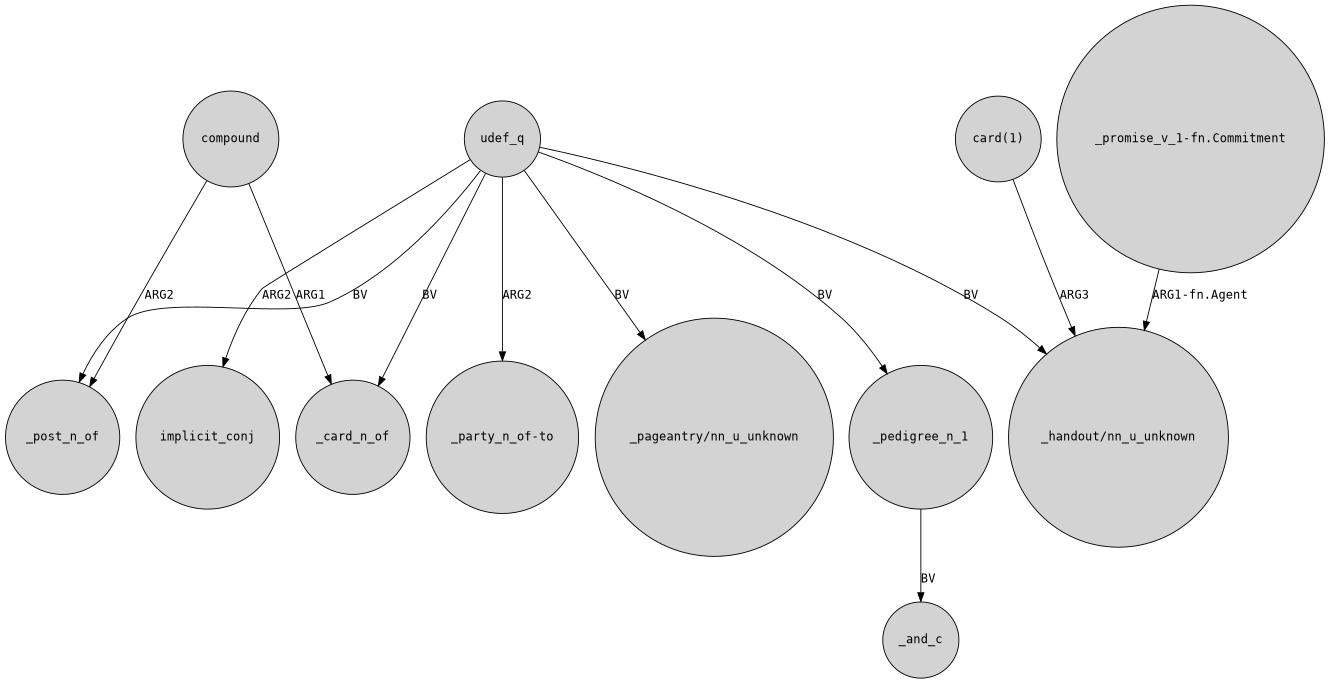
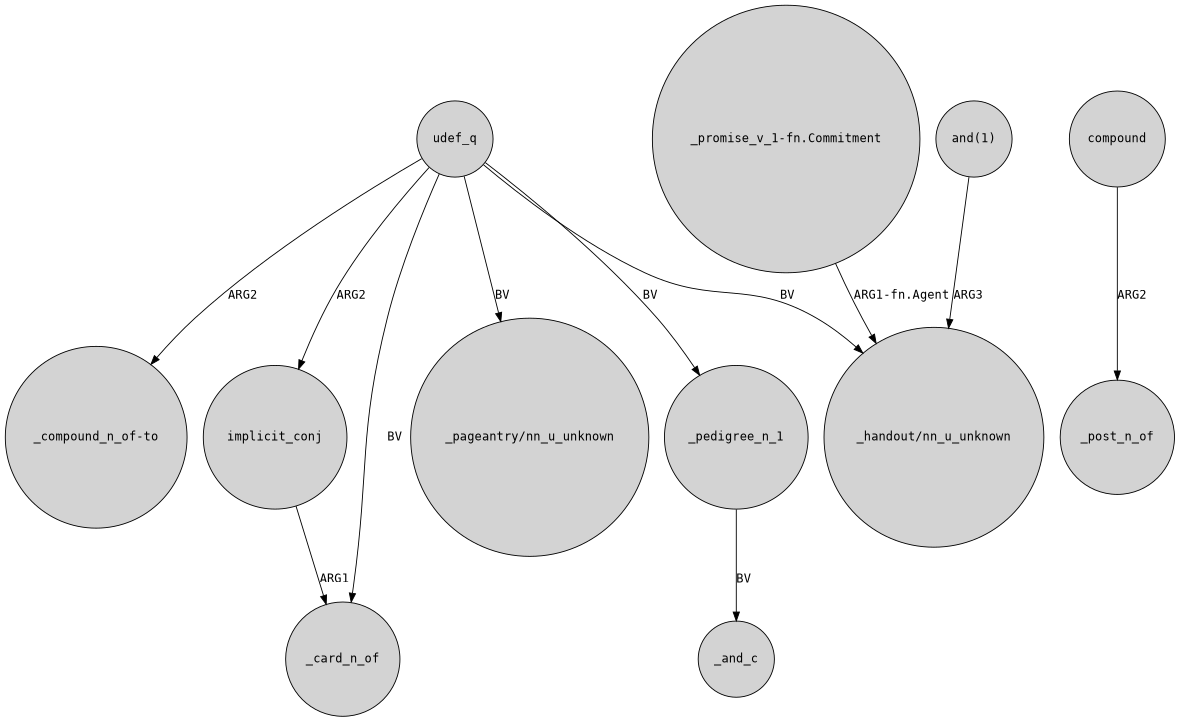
node "card(1)": label "card(1)" -> "and(1)"
edge "compound" -> "_card_n_of": now "implicit_conj" -> "_card_n_of"
edge "udef_q" -> "_post_n_of": removed, label "BV"
node "_party_n_of-to": label "_party_n_of-to" -> "_compound_n_of-to"
